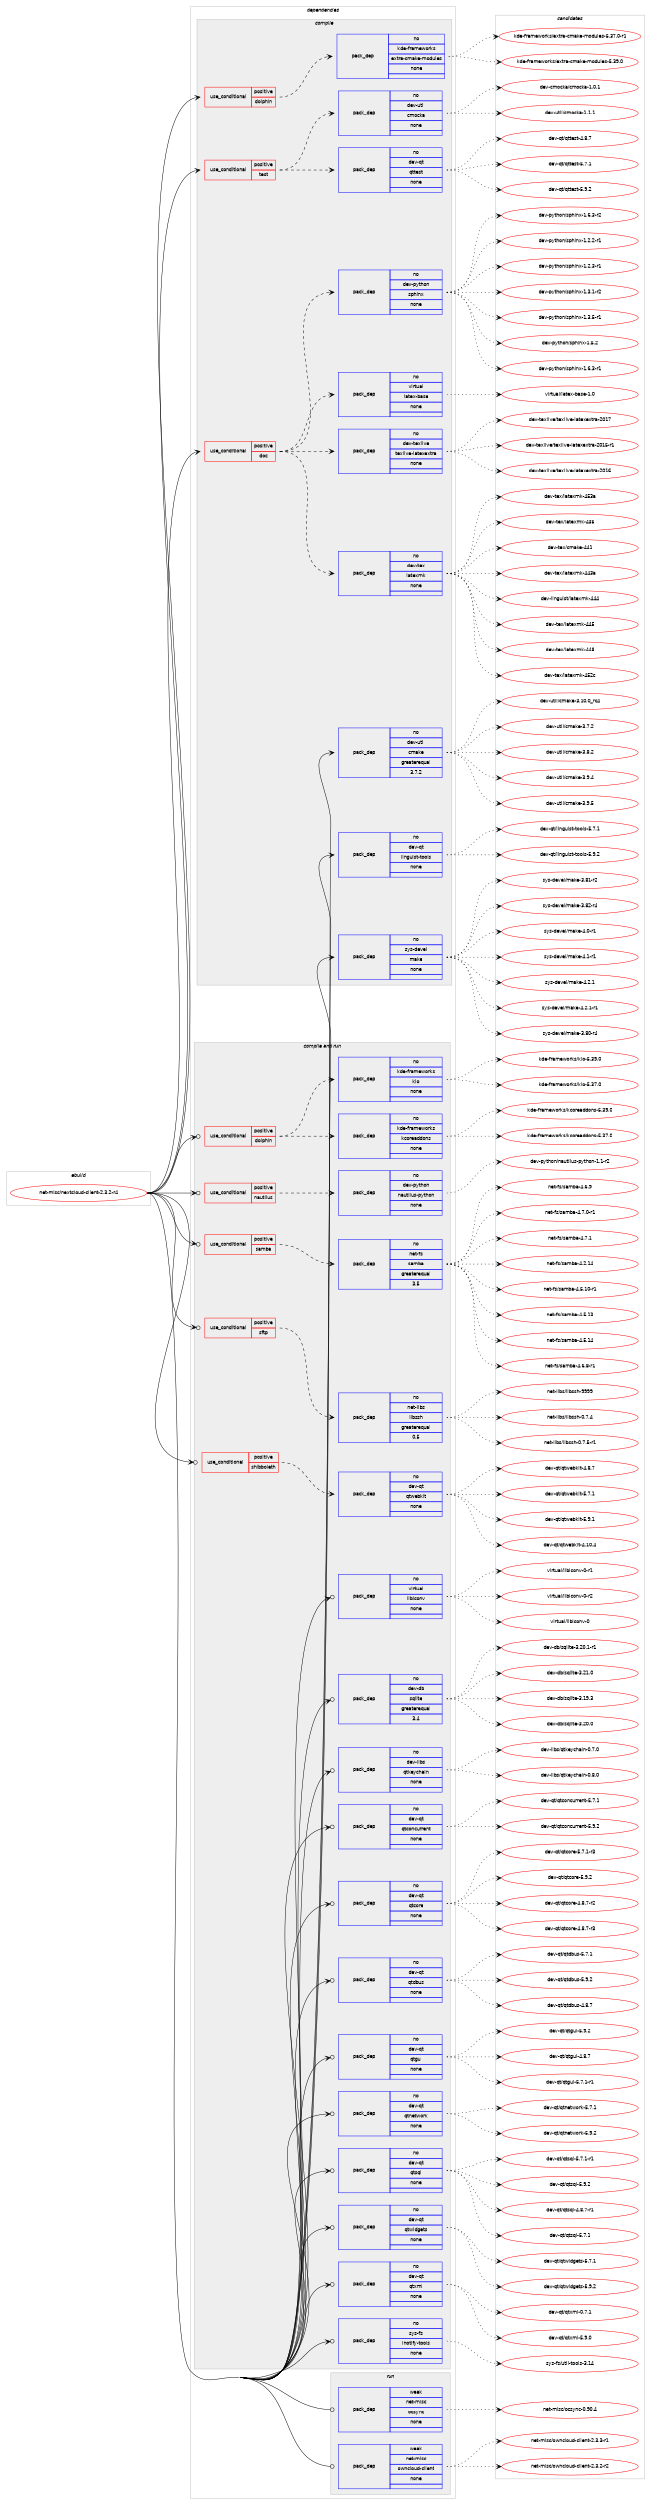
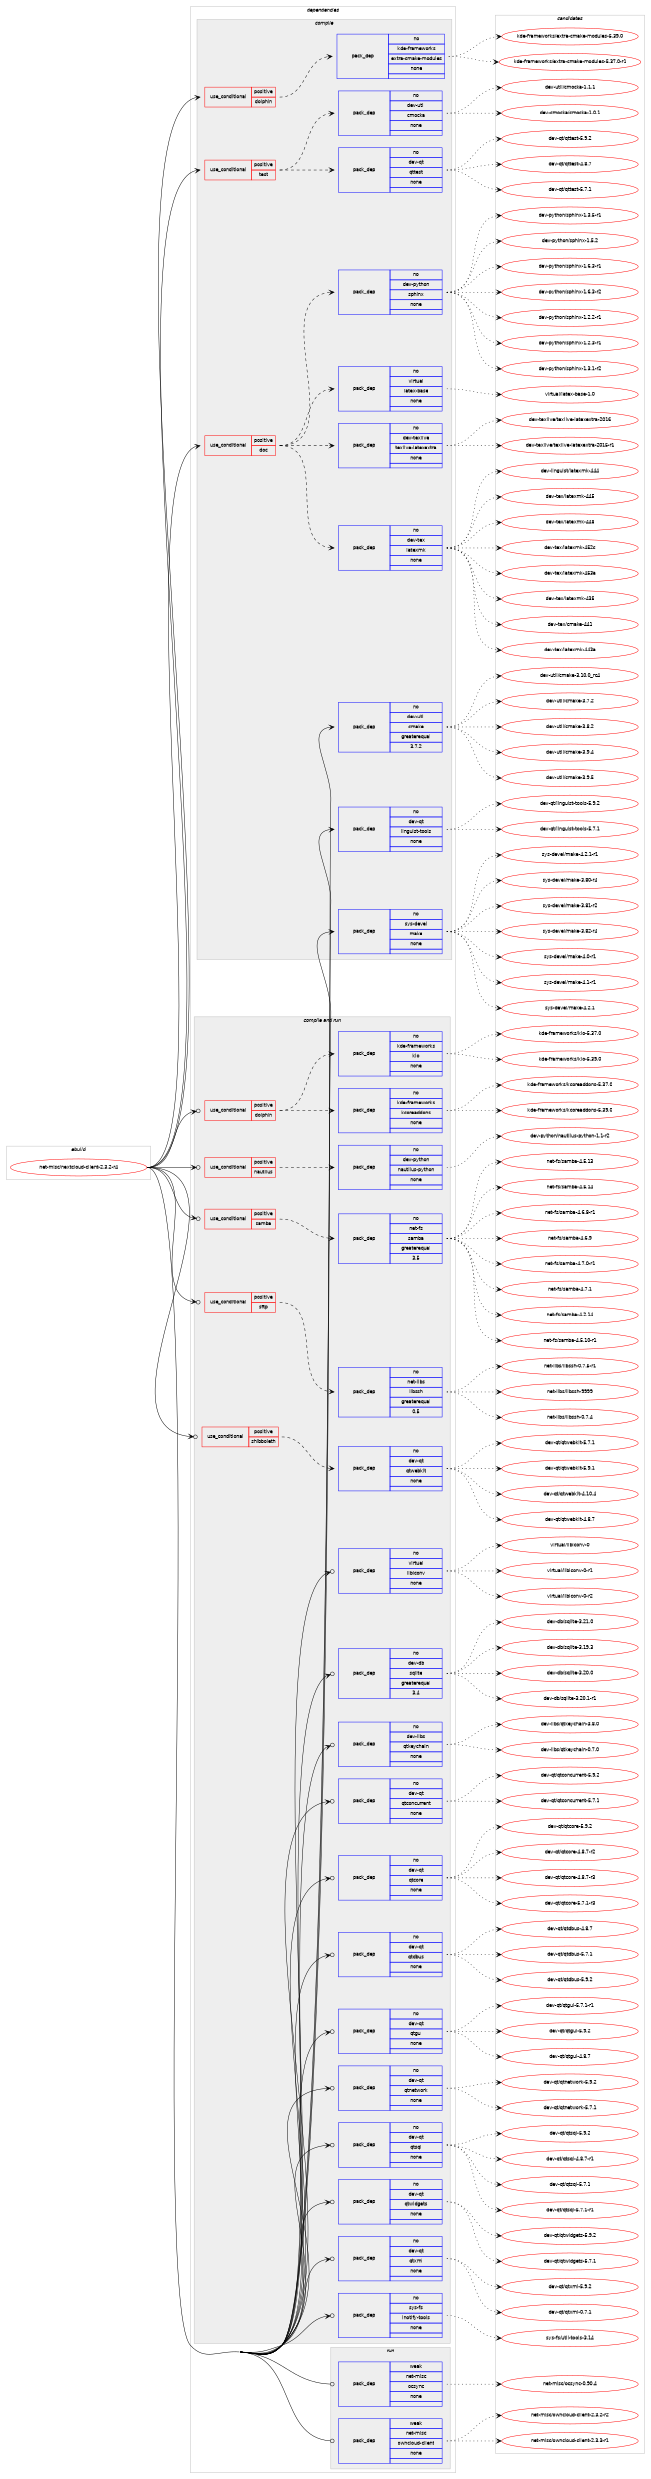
node "dev-texlive/texlive-latexextra-2017": removed
node "dev-libs/qtkeychain-0.8.0": label "dev-libs/qtkeychain-0.8.0" -> "dev-libs/qtkeychain-3.8.0"
node "dev-qt/qtxml-5.9.0": label "dev-qt/qtxml-5.9.0" -> "dev-qt/qtxml-5.9.2"
